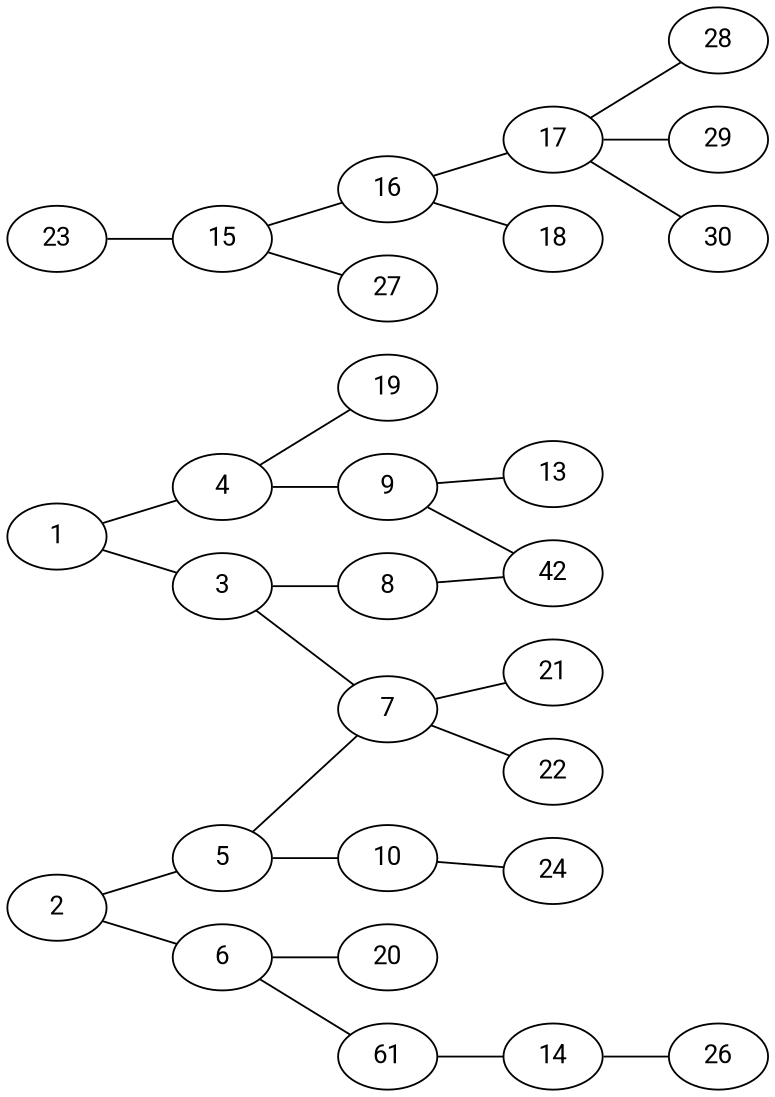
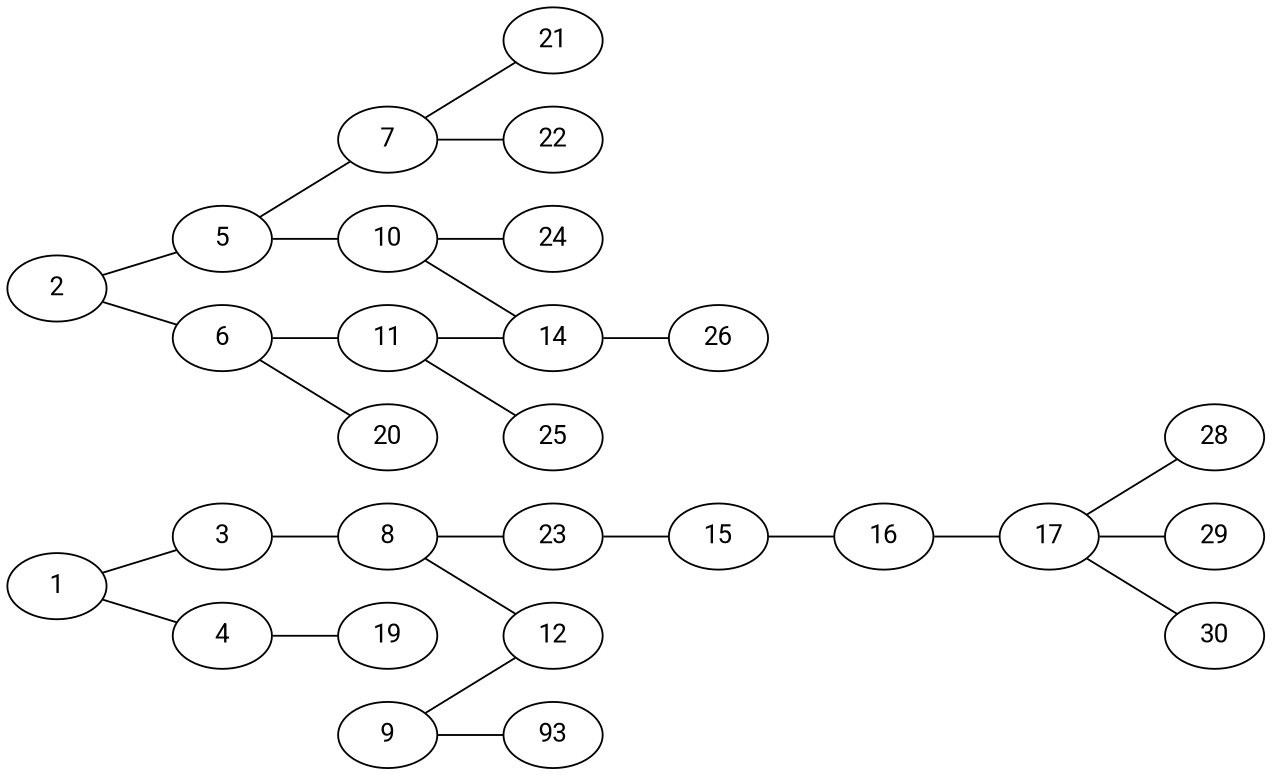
node "18": removed
node "27": removed
edge "10" -- "14": added
node "25": added
node "13": label "13" -> "93"
edge "4" -- "9": removed
edge "8" -- "23": added
node "42": label "42" -> "12"
edge "3" -- "7": removed
node "61": label "61" -> "11"
